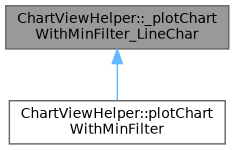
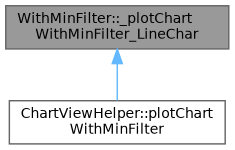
node "ChartViewHelper::_plotChart WithMinFilter_LineChar": label "ChartViewHelper::_plotChart WithMinFilter_LineChar" -> "WithMinFilter::_plotChart WithMinFilter_LineChar"
